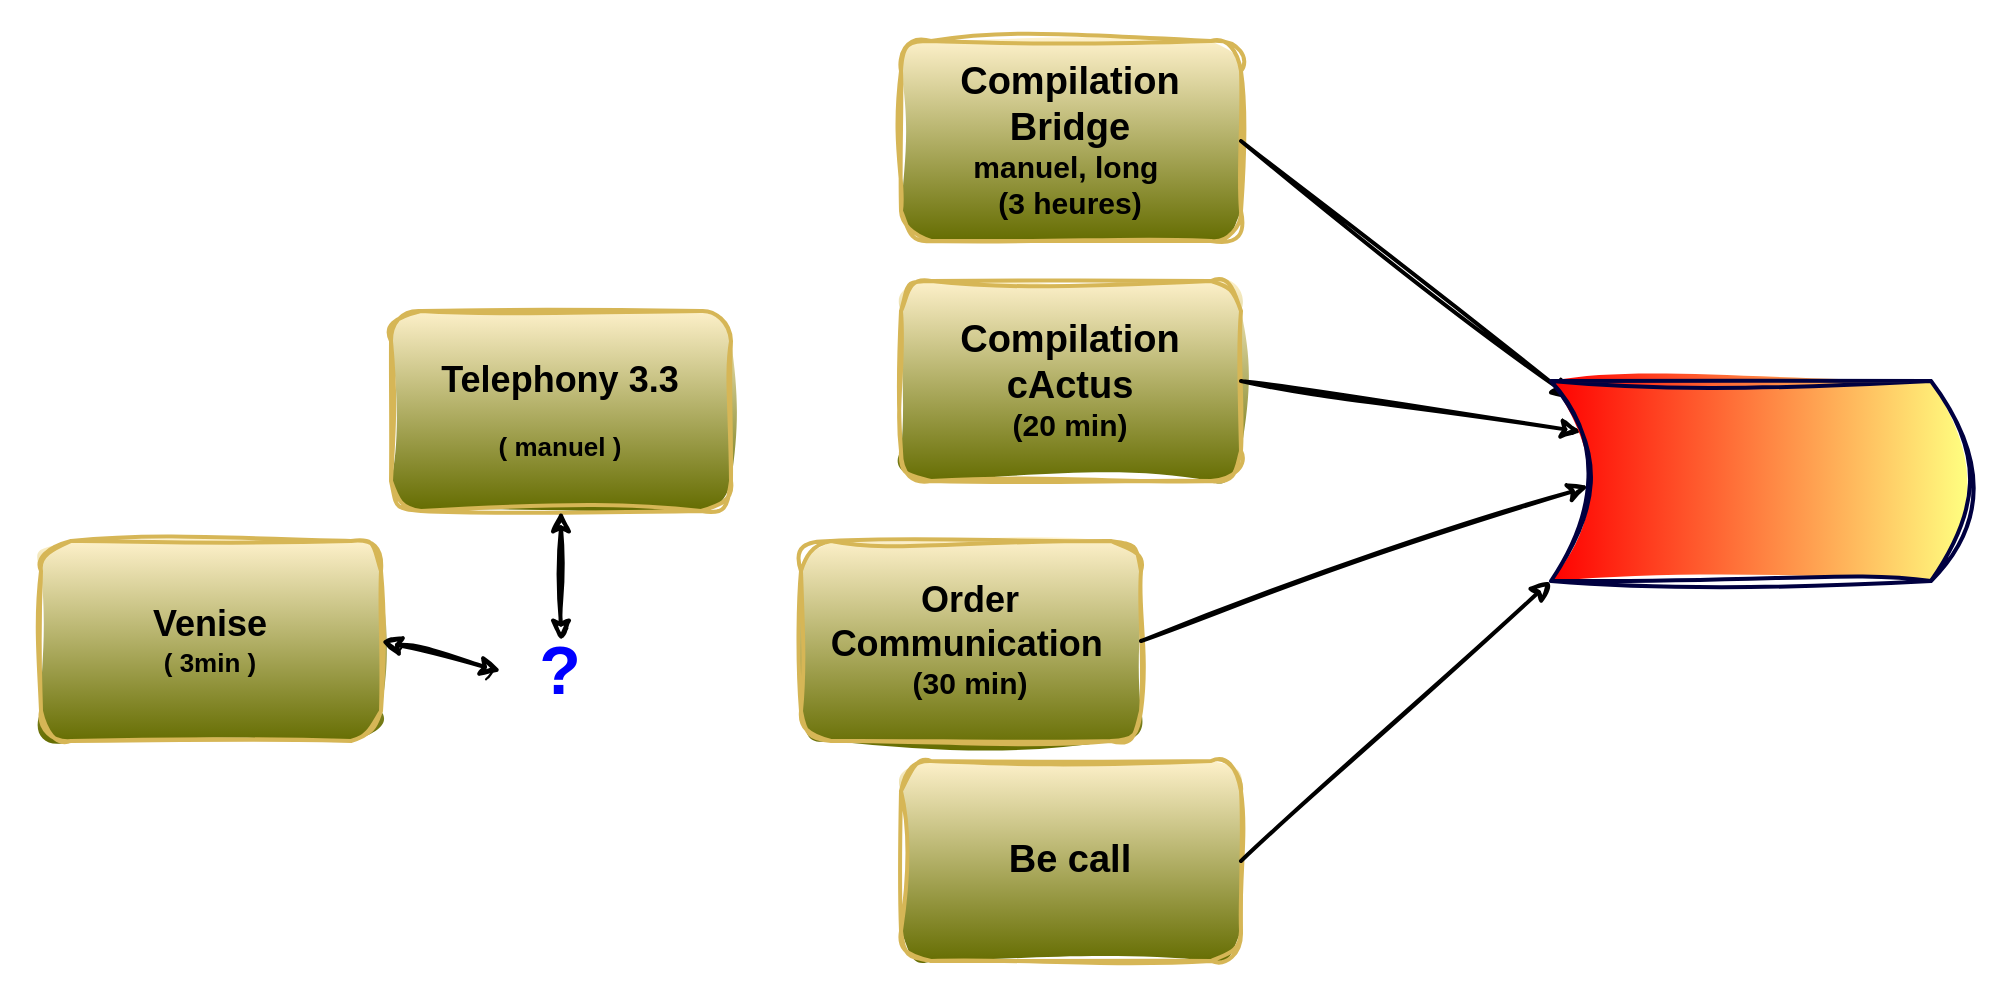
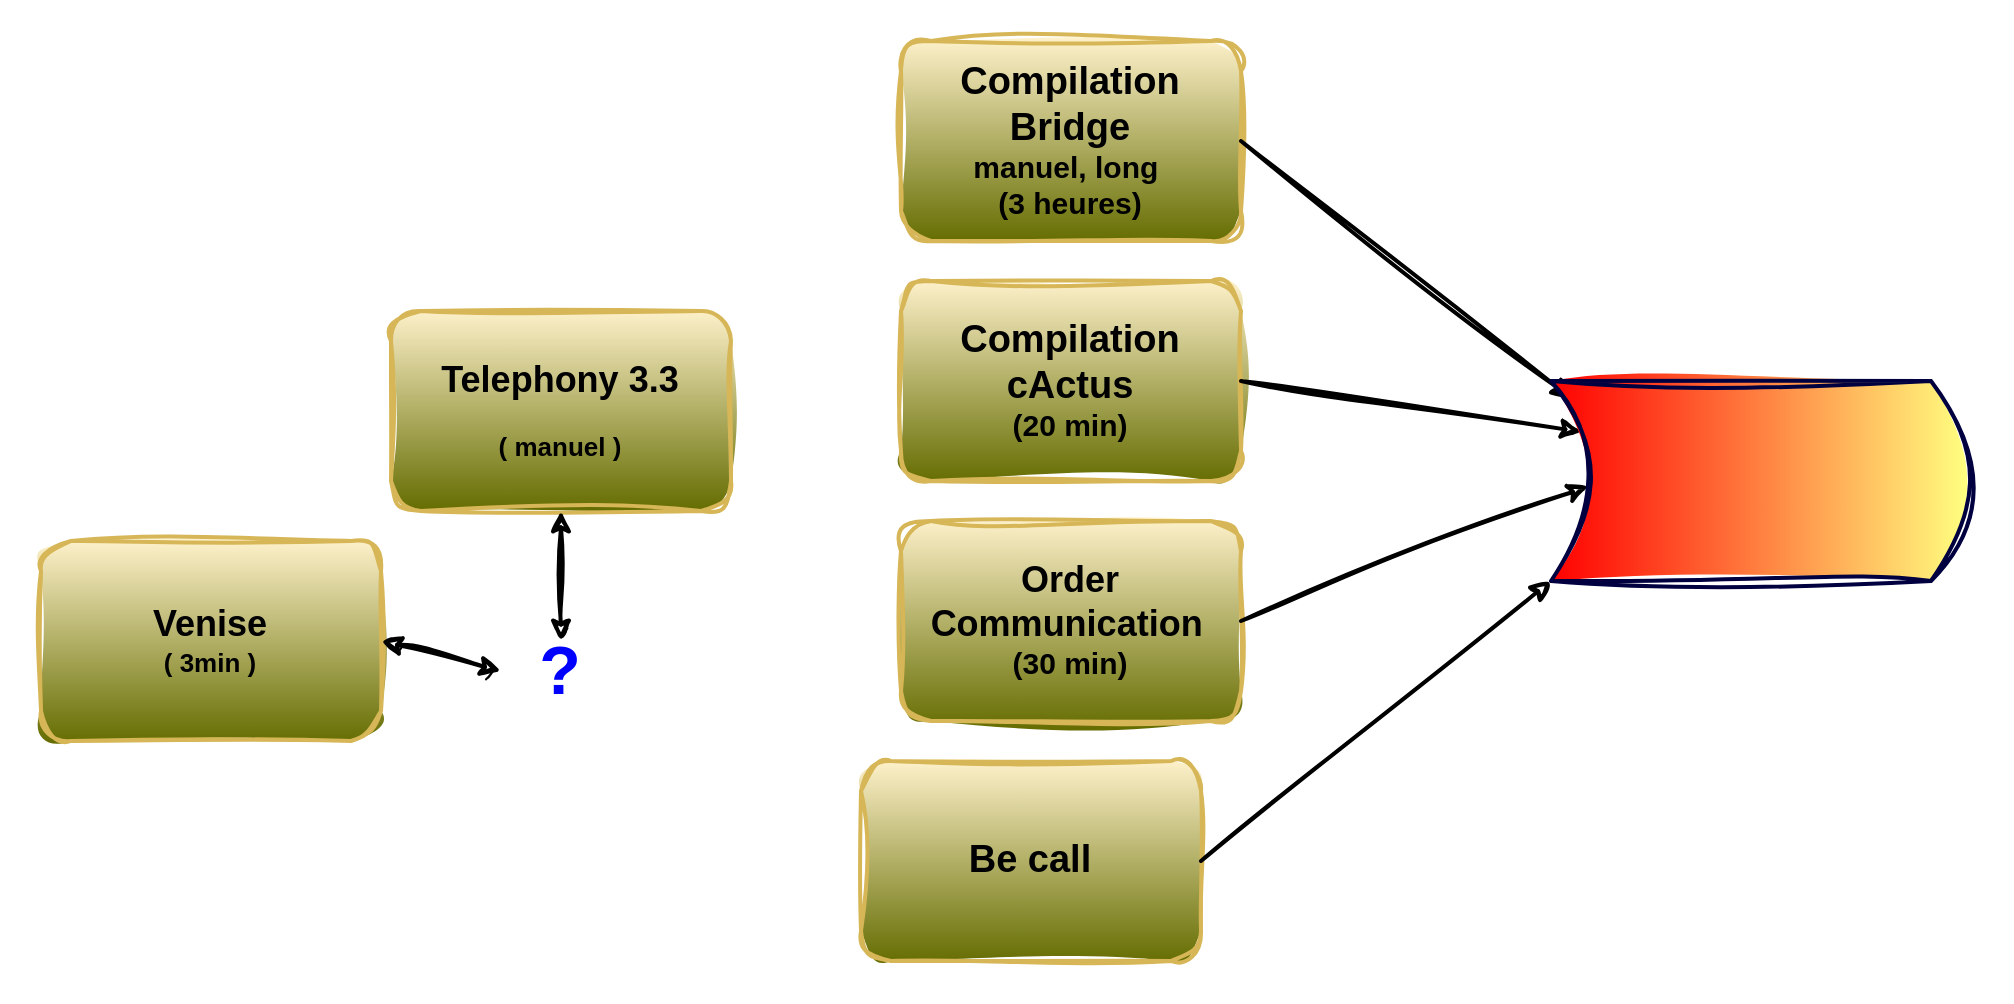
node "Order Communication (30 min)": moved (971, 641) -> (1071, 621)
node "Be call": moved (1071, 861) -> (1031, 861)
